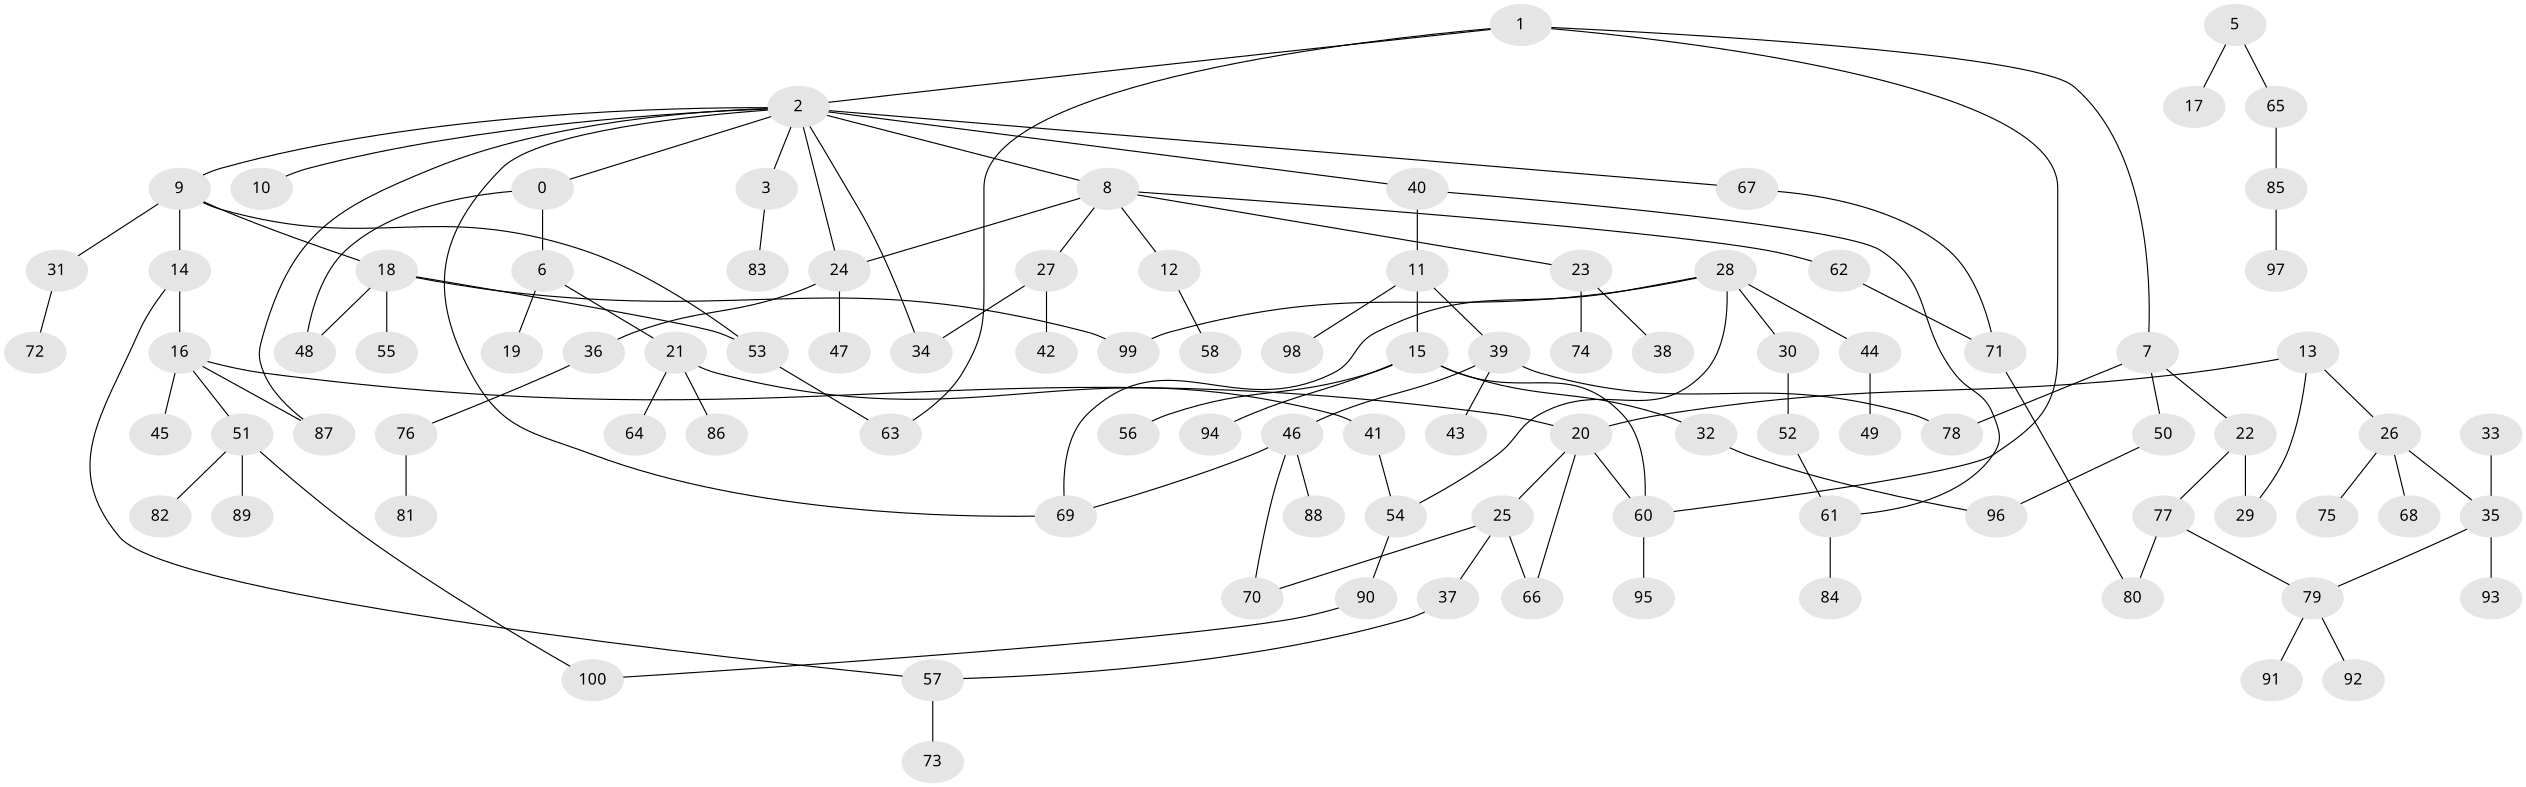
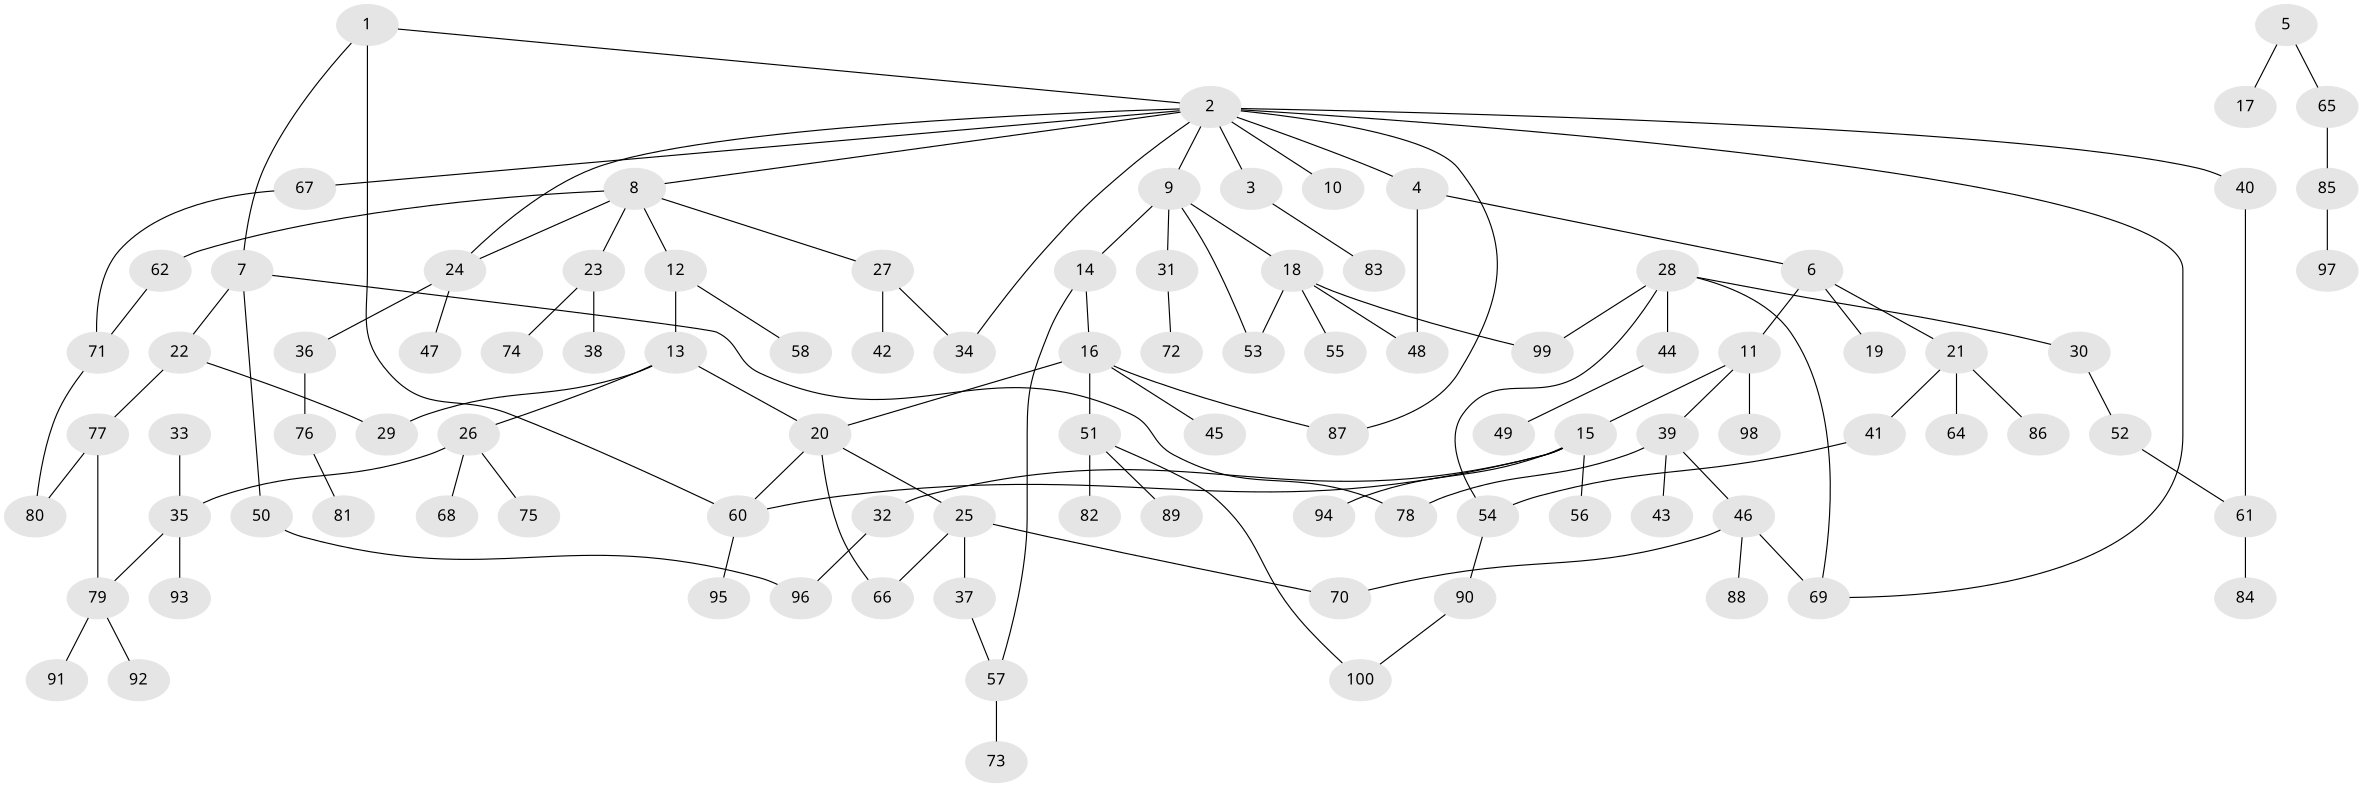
node "0": label "0" -> "4"
edge "40" -- "11": now "6" -- "11"
edge "12" -- "13": added
node "63": removed
